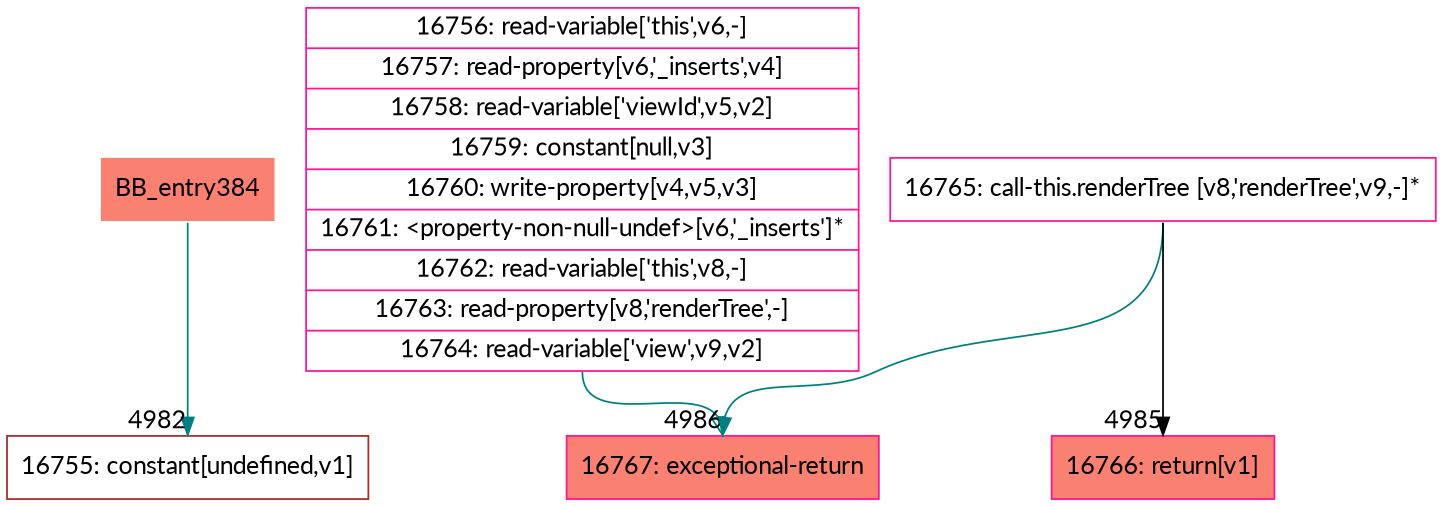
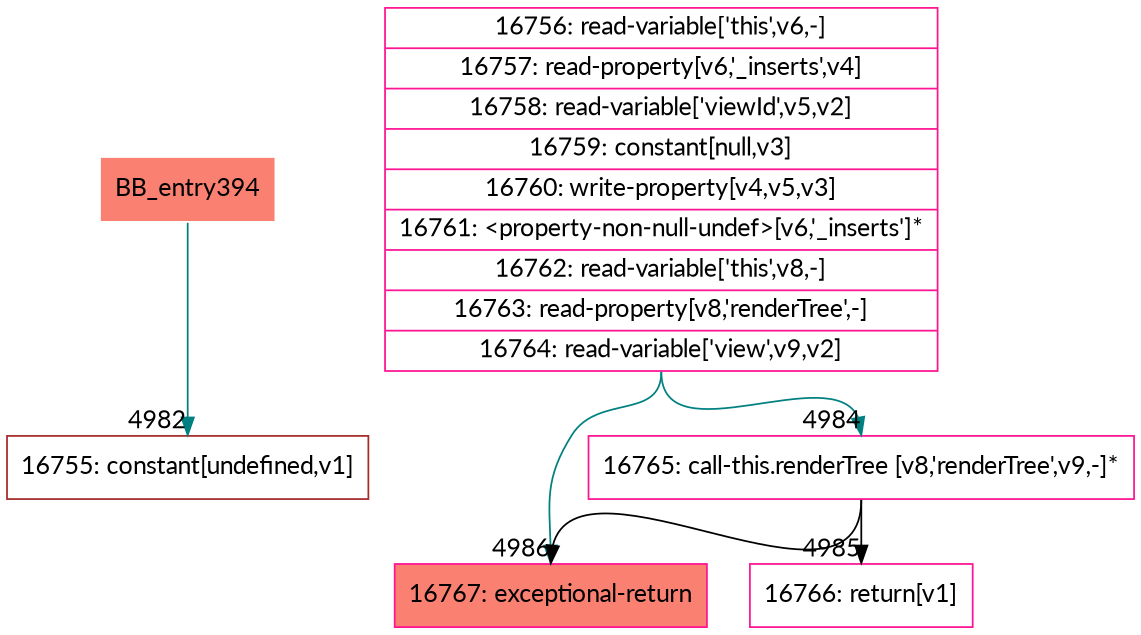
node "BB_entry384": label "BB_entry384" -> "BB_entry394"
edge "16765: call-this.renderTree [v8,'renderTree',v9,-]*" -> "16767: exceptional-return": color teal -> black
edge "16756: read-variable['this',v6,-]" -> "16765: call-this.renderTree [v8,'renderTree',v9,-]*": added
node "16766: return[v1]": fillcolor salmon -> white
